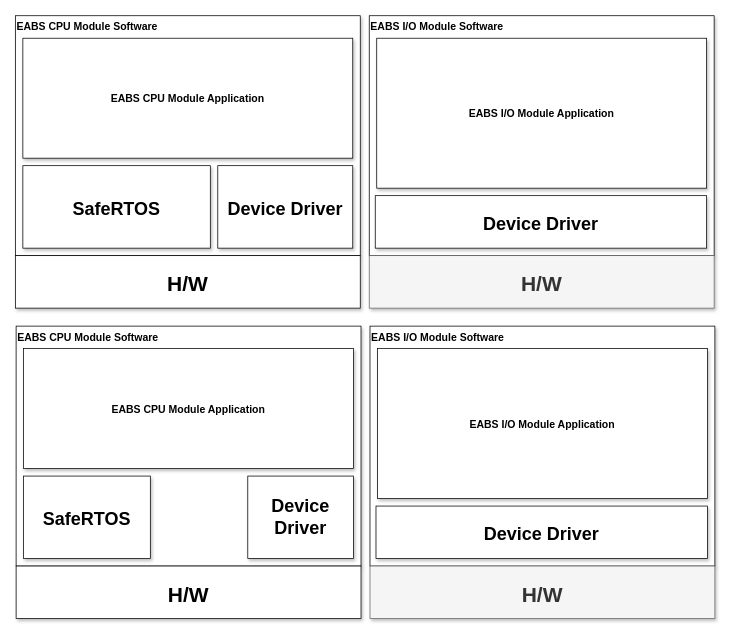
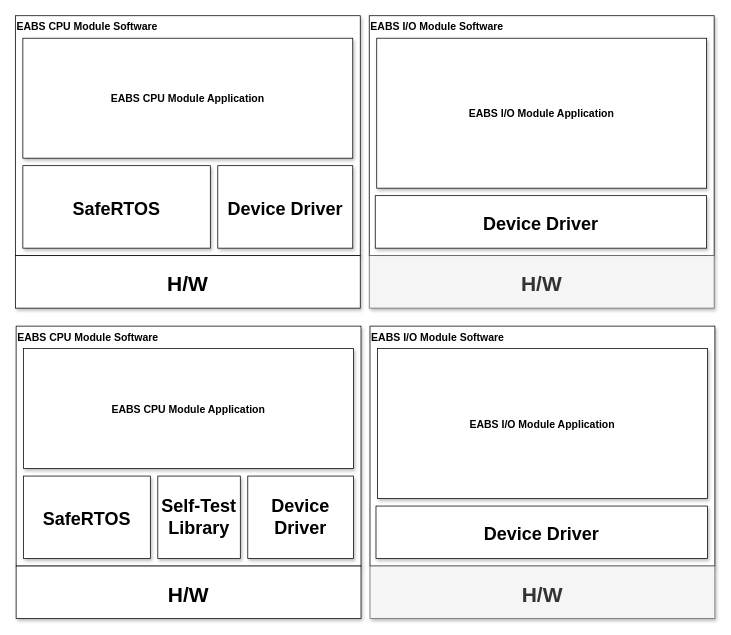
node "Self-Test Library": added
